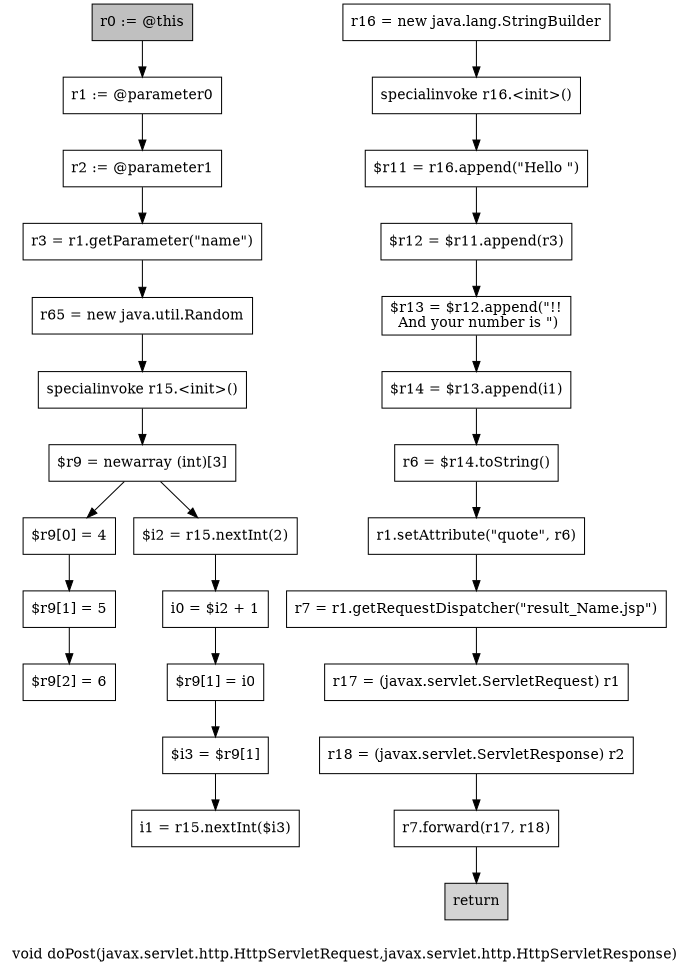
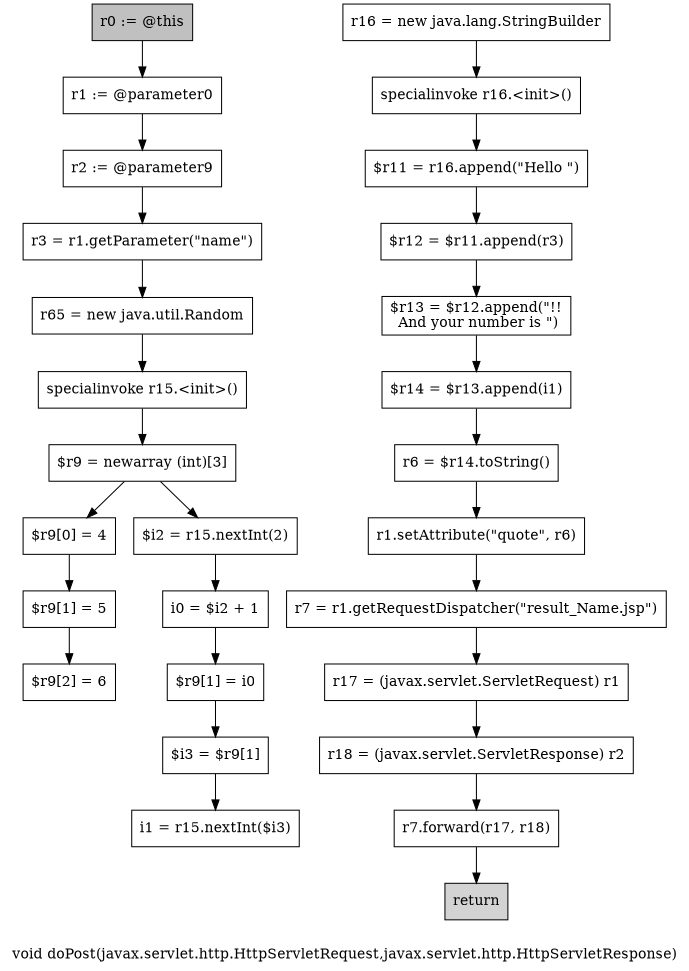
node "r2 := @parameter1": label "r2 := @parameter1" -> "r2 := @parameter9"
edge "r17 = (javax.servlet.ServletRequest) r1" -> "r18 = (javax.servlet.ServletResponse) r2": added
